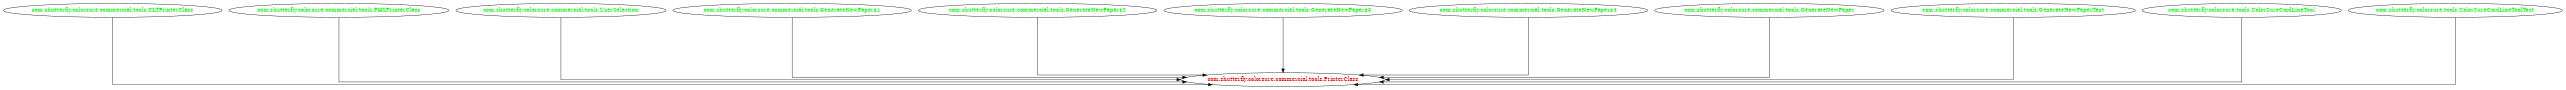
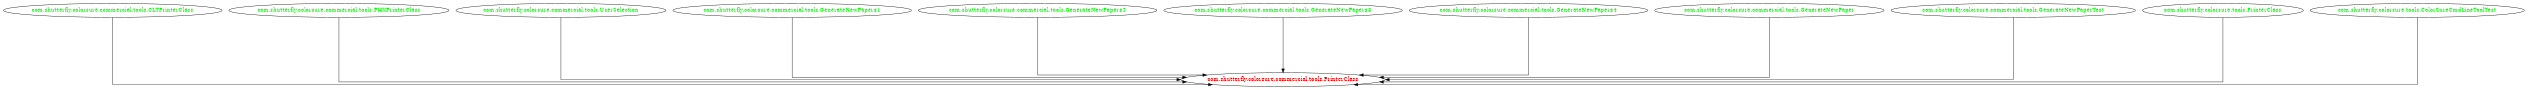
node "com.shutterfly.colorsure.tools.ColorSureCmdLineTool": label "com.shutterfly.colorsure.tools.ColorSureCmdLineTool" -> "com.shutterfly.colorsure.tools.PrinterClass"
